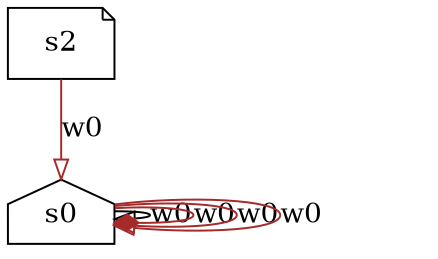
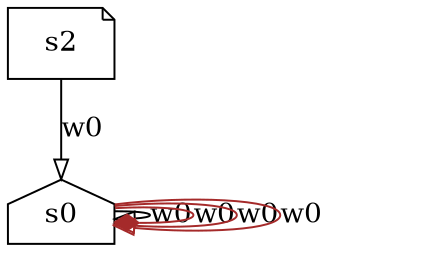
edge "s2" -> "s0": color brown -> black
